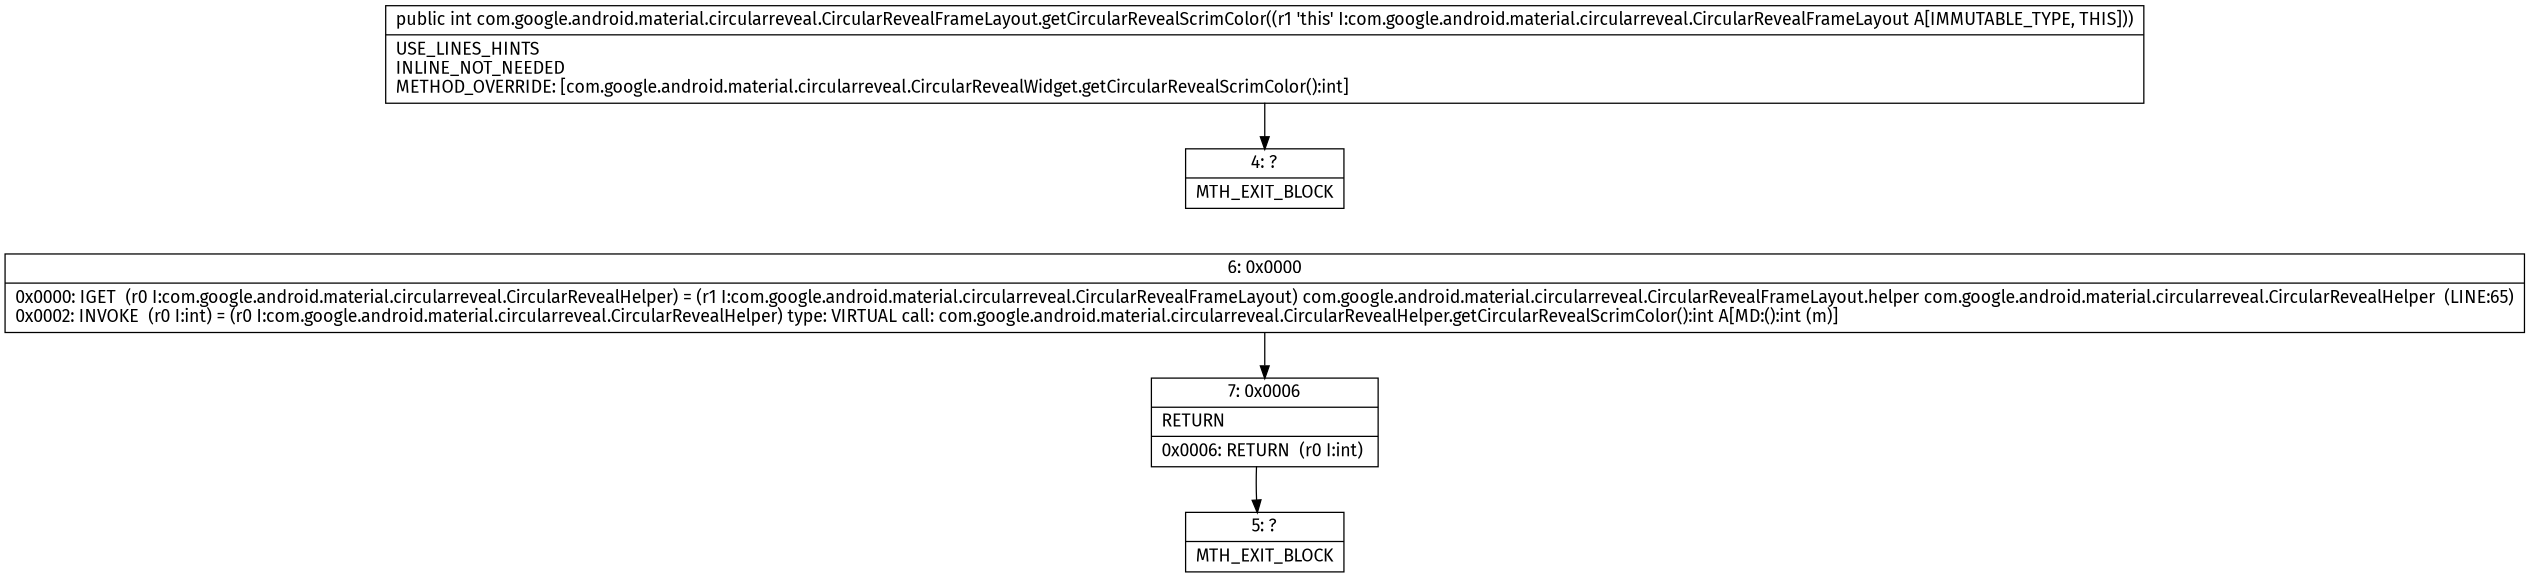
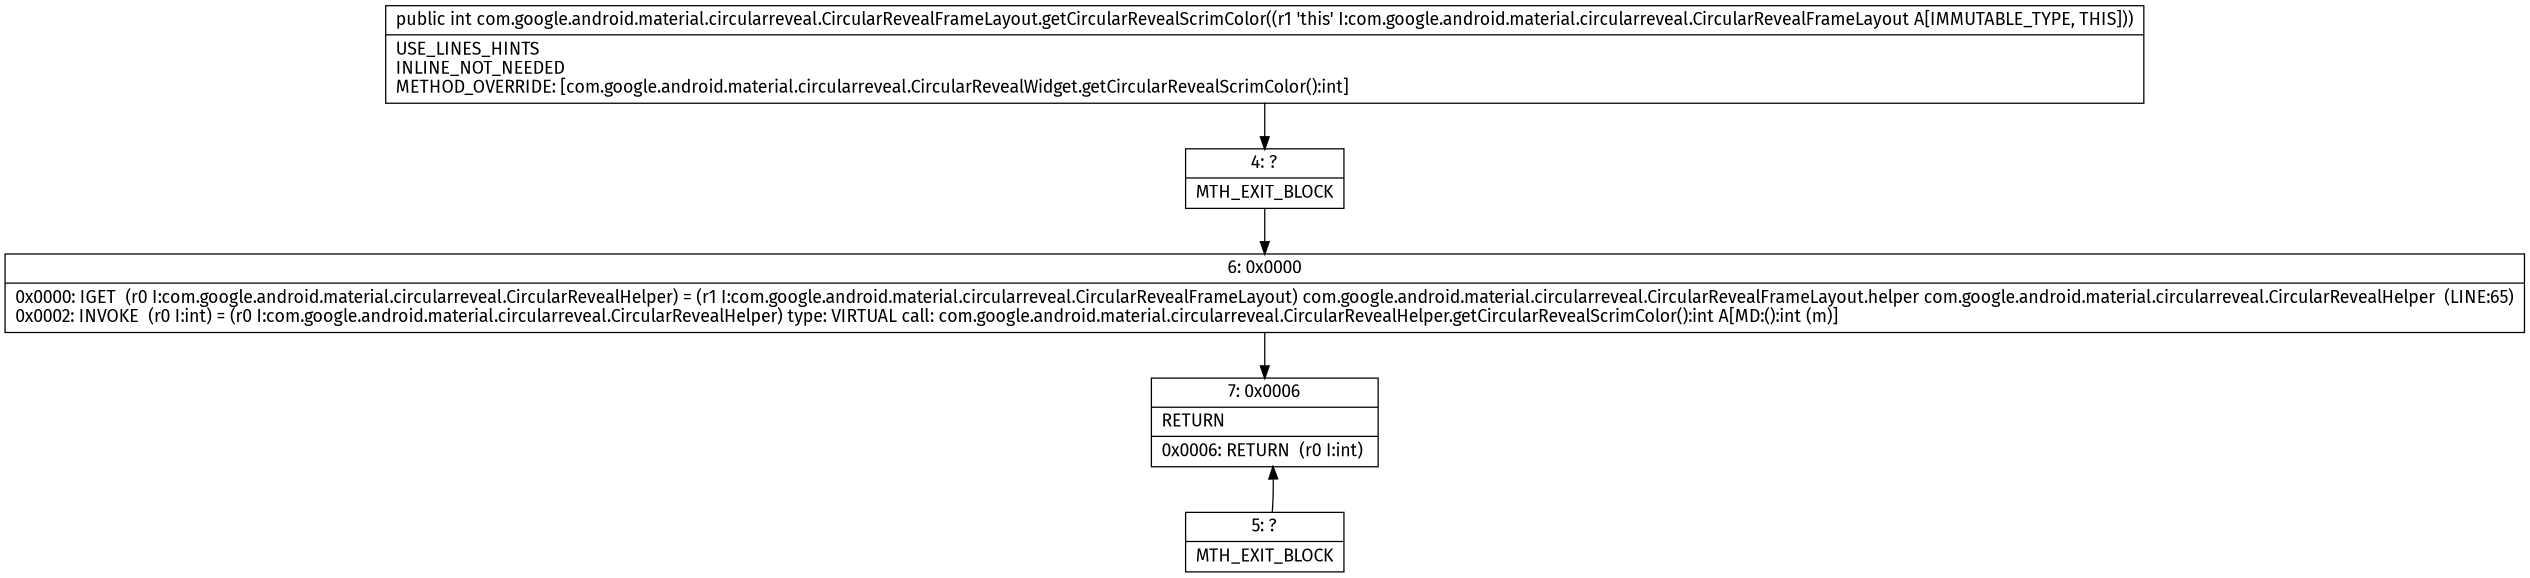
edge "4: ?" -> "6: 0x0000": added
edge "7: 0x0006" -> "5: ?": reversed
